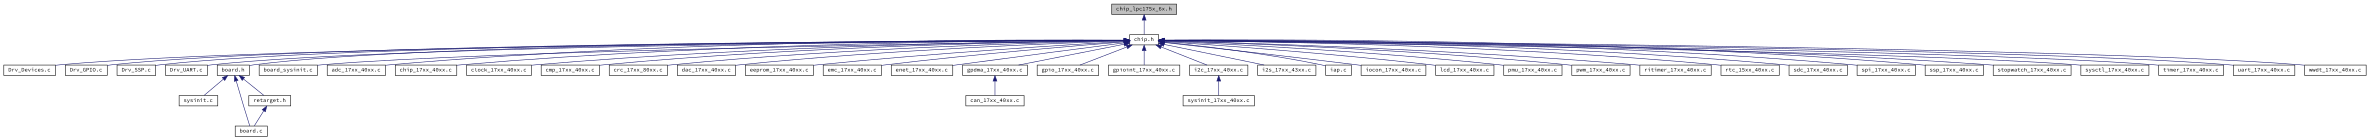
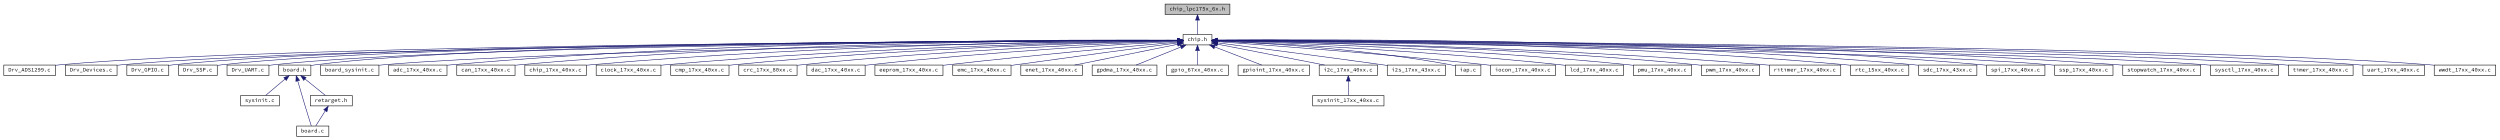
node "Drv_ADS1299.c": added
node "gpio_17xx_40xx.c": label "gpio_17xx_40xx.c" -> "gpio_67xx_40xx.c"
node "sdc_17xx_40xx.c": label "sdc_17xx_40xx.c" -> "sdc_17xx_43xx.c"
edge "can_17xx_40xx.c" -> "gpdma_17xx_40xx.c": now "can_17xx_40xx.c" -> "chip.h"
